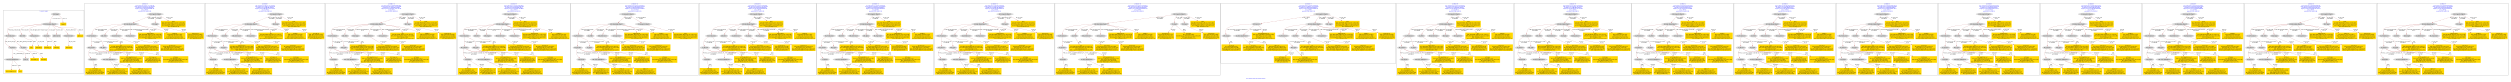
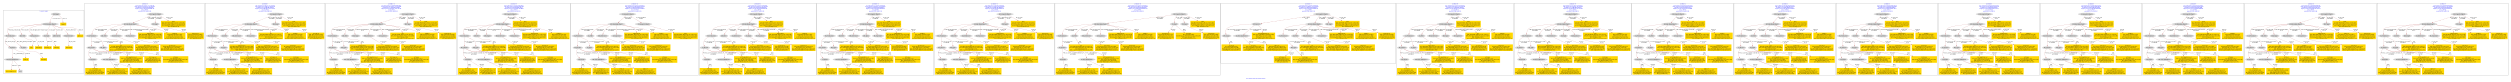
node "artist_uri": fillcolor lightgray -> gold
node "technique_uri": removed
node "artist": fillcolor gold -> lightgray
